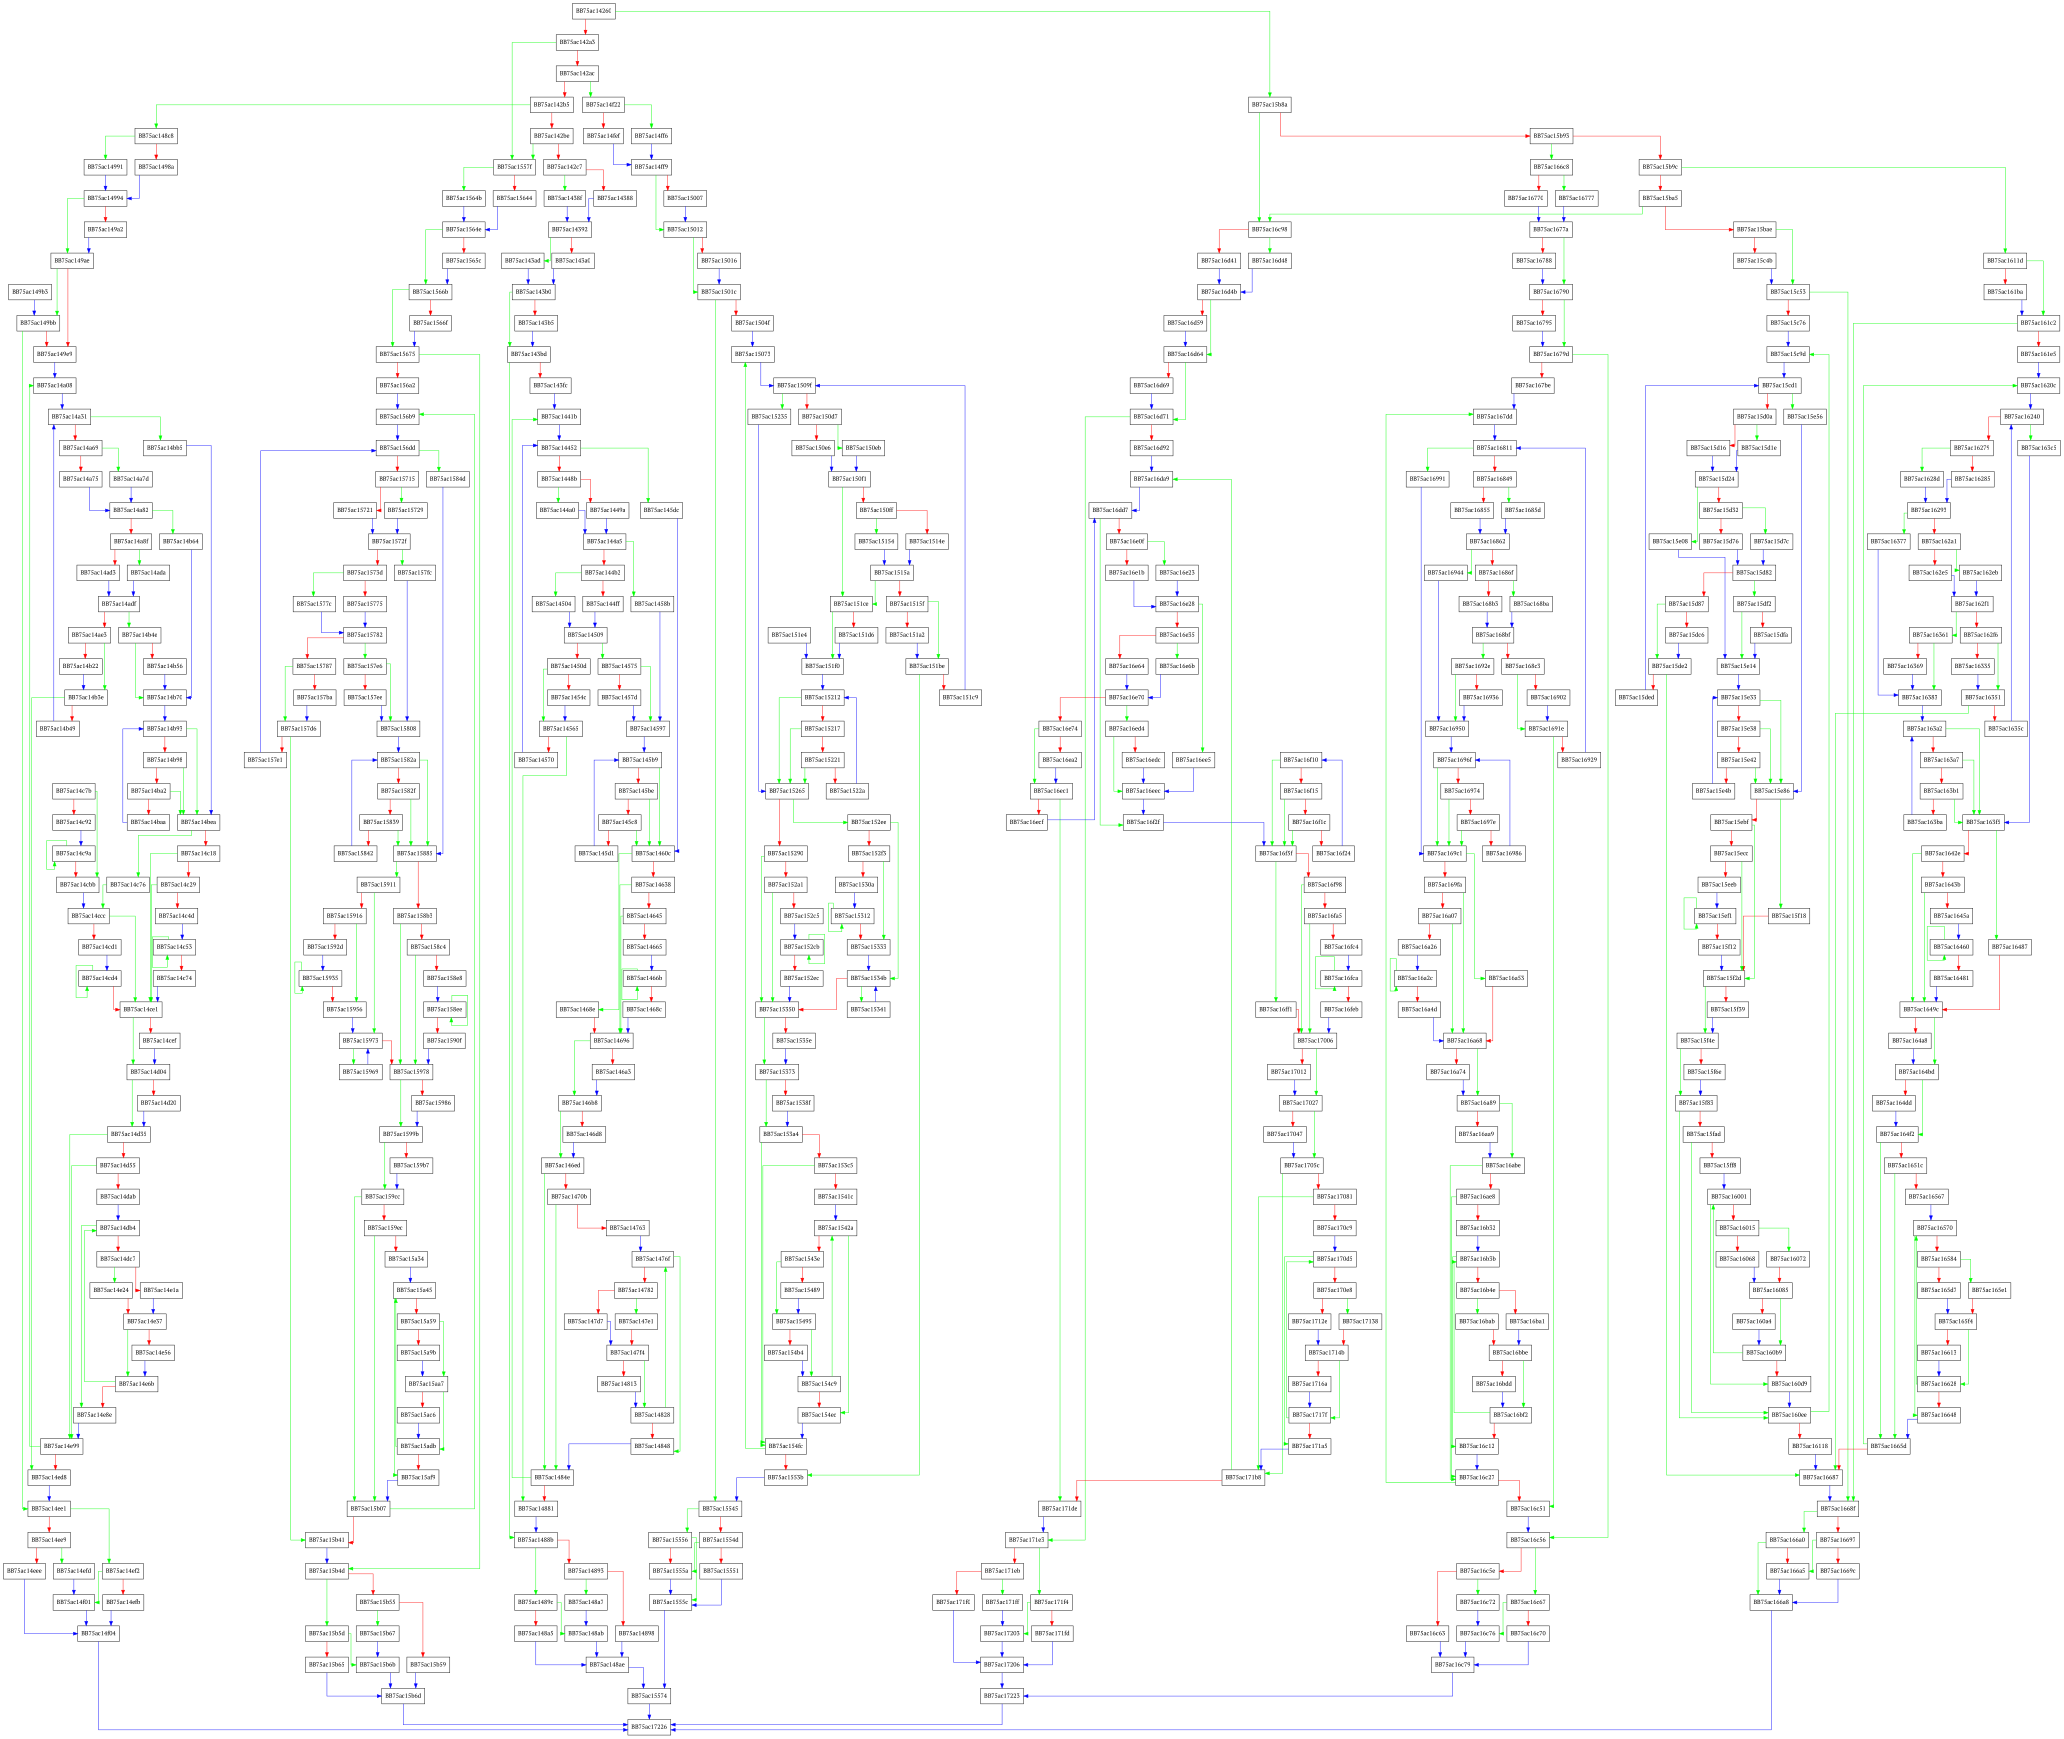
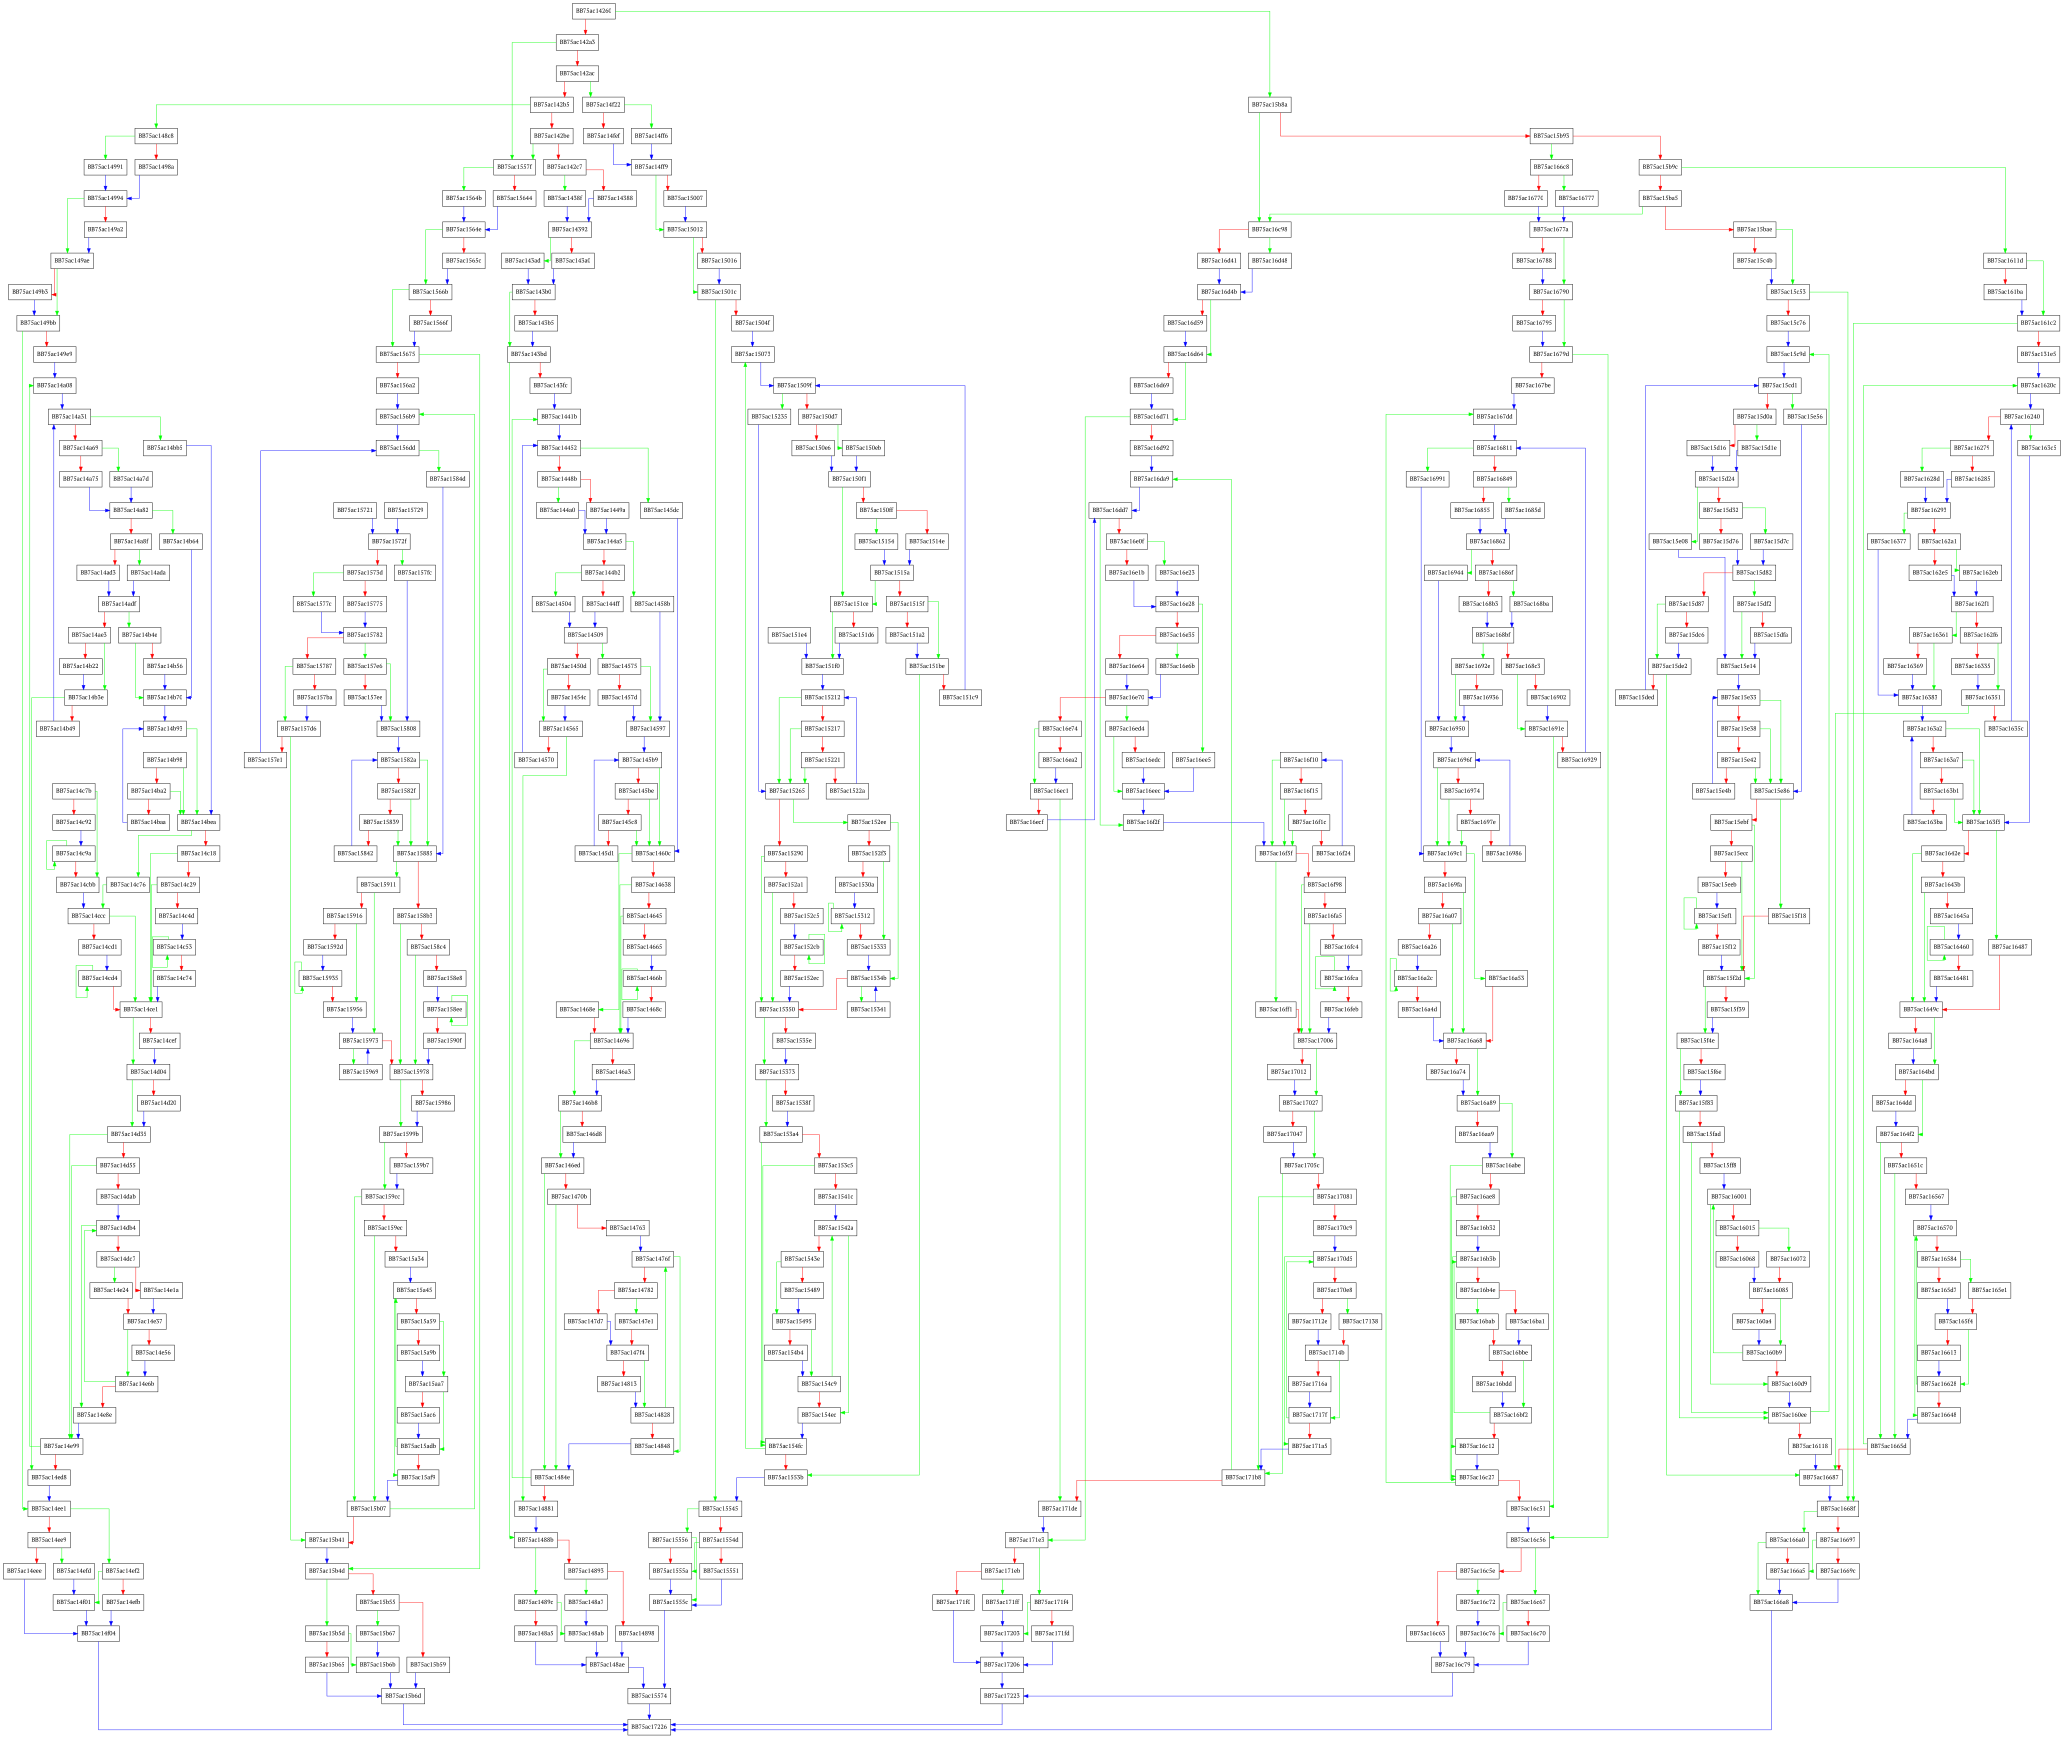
edge "BB75ac149ae" -> "BB75ac149e9": now "BB75ac149ae" -> "BB75ac149b3"
node "BB75ac161e5": label "BB75ac161e5" -> "BB75ac131e5"
node "BB75ac15715": removed
edge "BB75ac14b93" -> "BB75ac14b98": removed
